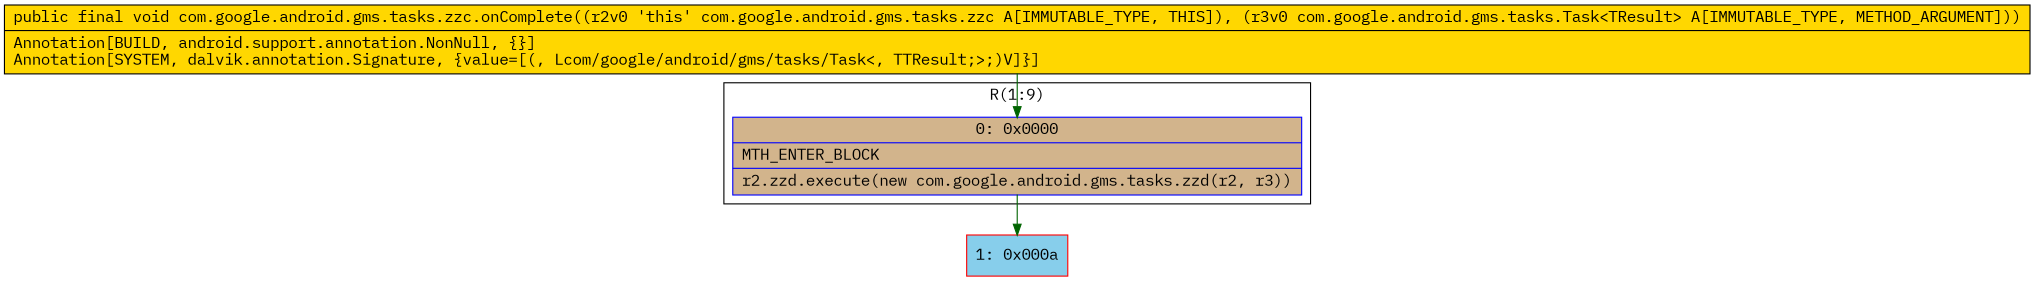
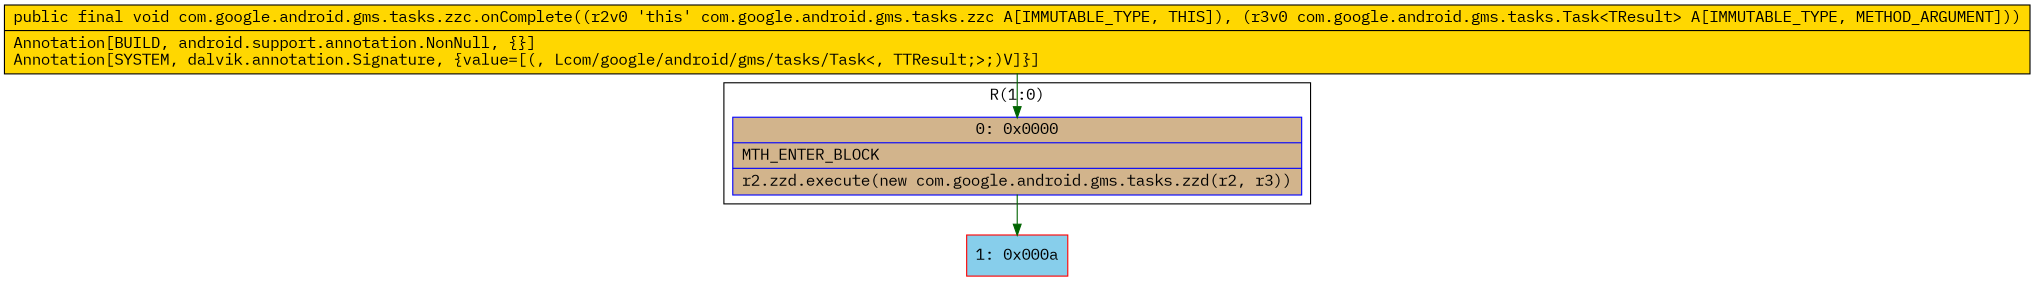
cluster "R(1:9)": label "R(1:9)" -> "R(1:0)"
